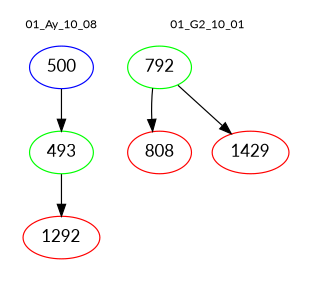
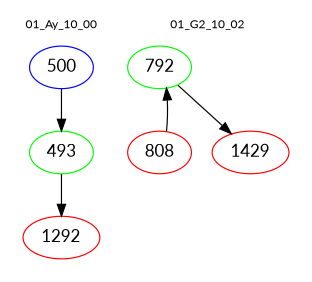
cluster "01_Ay_10_08": label "01_Ay_10_08" -> "01_Ay_10_00"
cluster "01_G2_10_01": label "01_G2_10_01" -> "01_G2_10_02"
edge "792" -> "808": reversed
